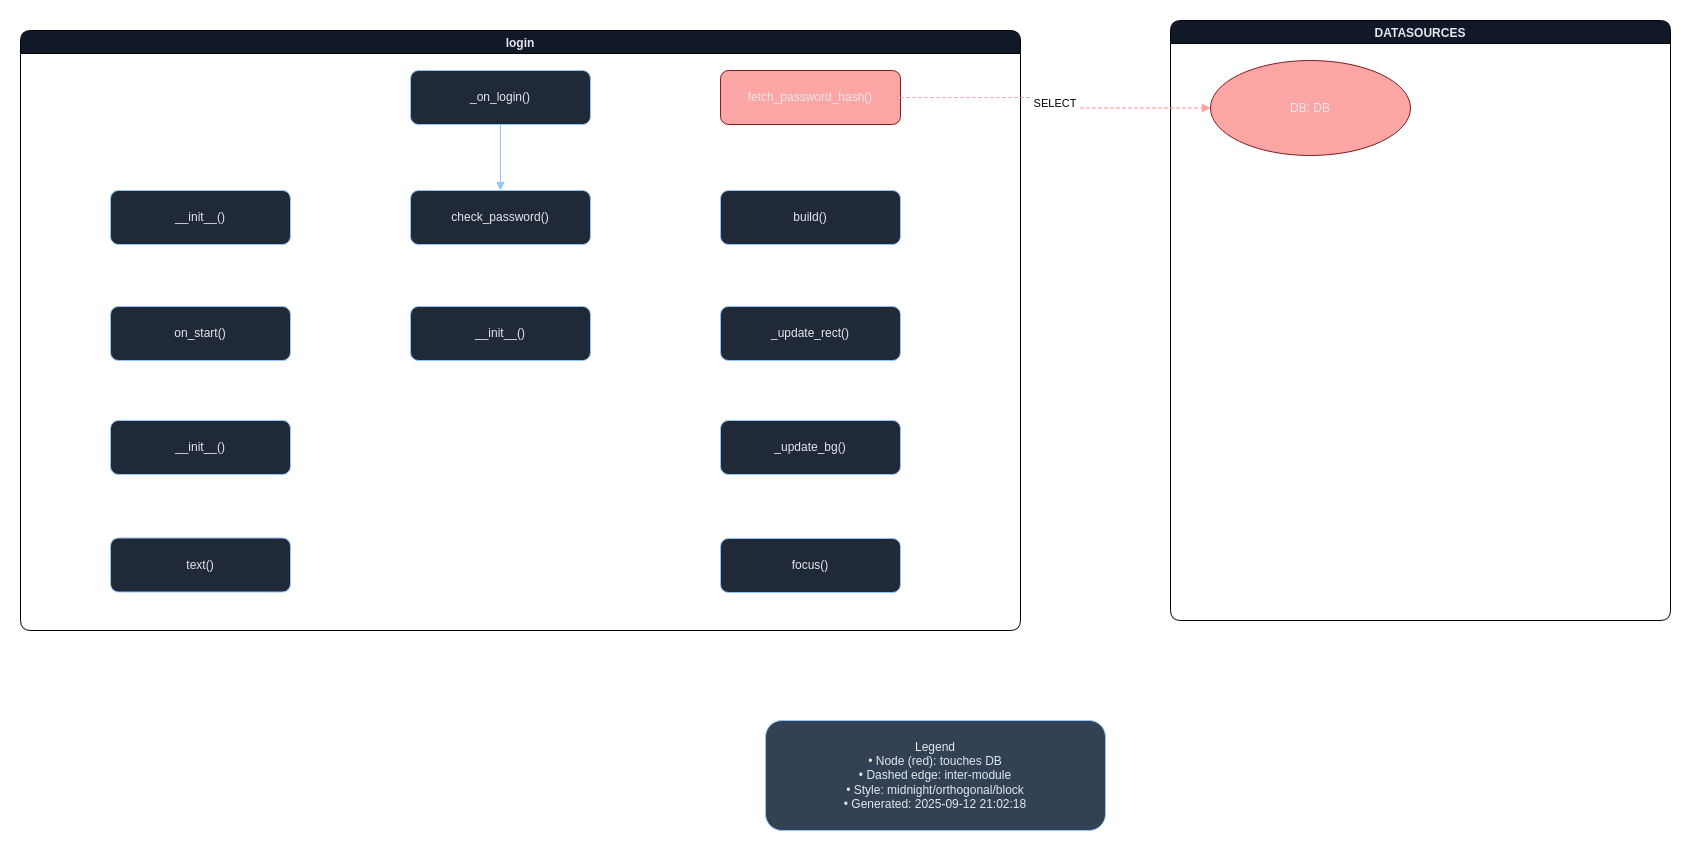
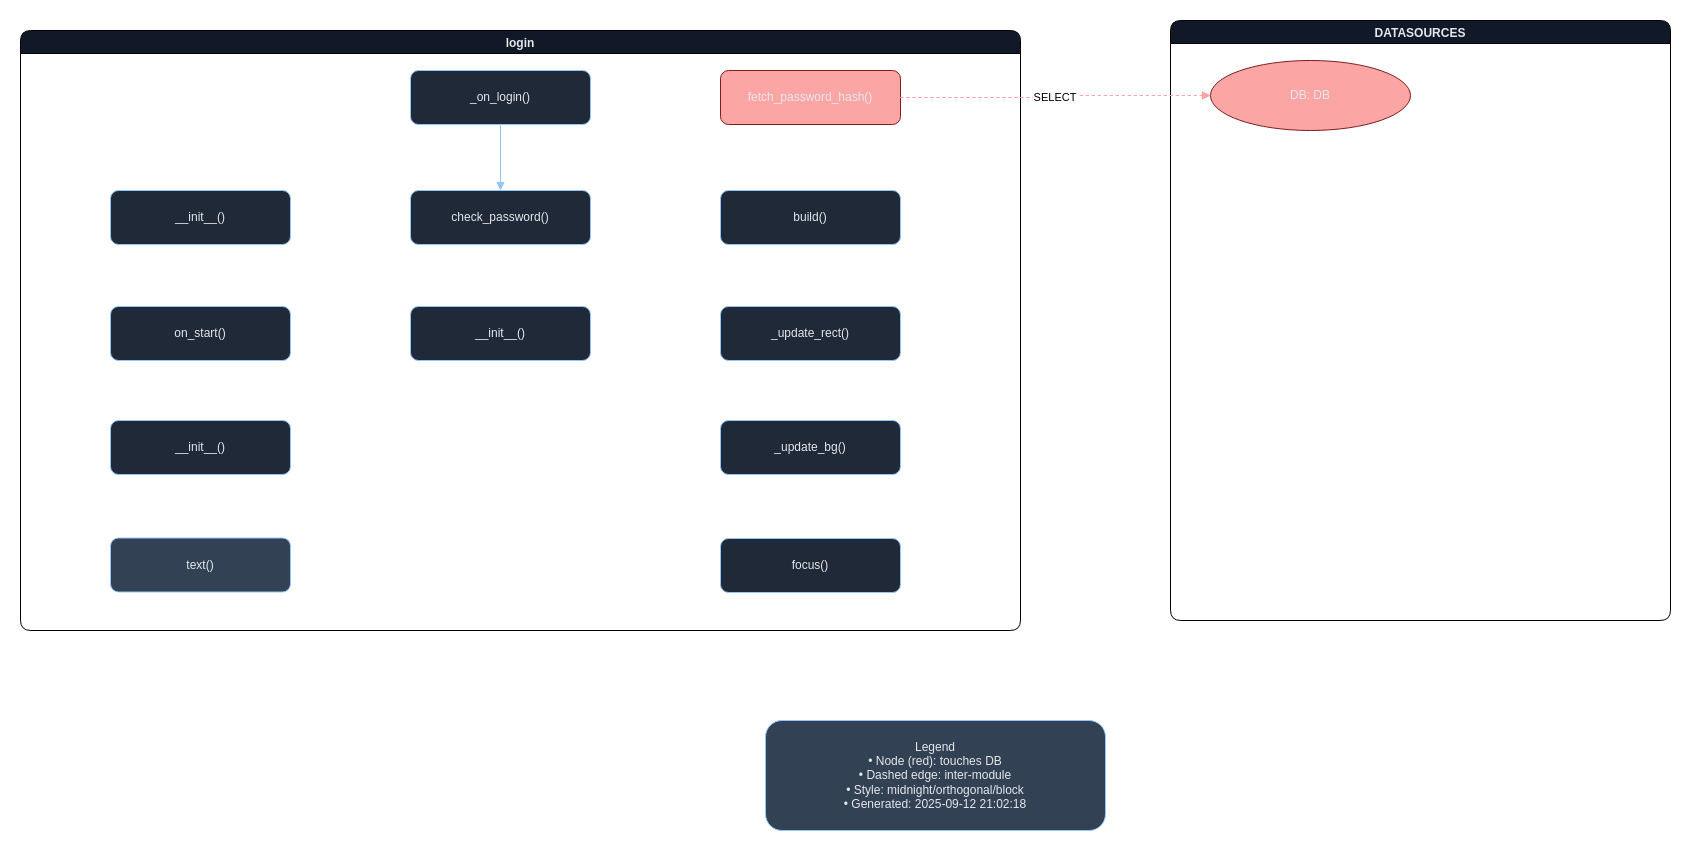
node "DB: DB": size 200x95 -> 200x70
node "text()": fillcolor #1f2937 -> #334155
